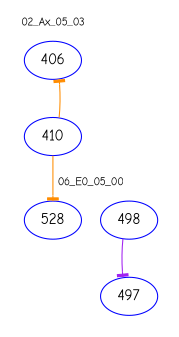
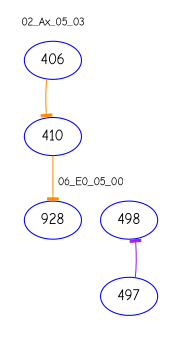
edge "410" -> "406": reversed
node "528": label "528" -> "928"
edge "498" -> "497": reversed
